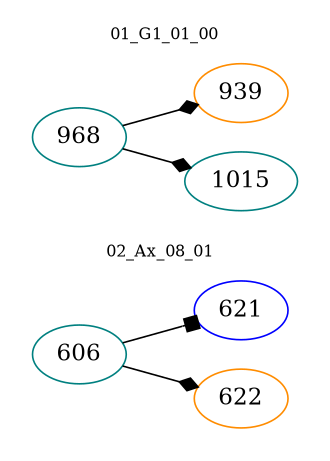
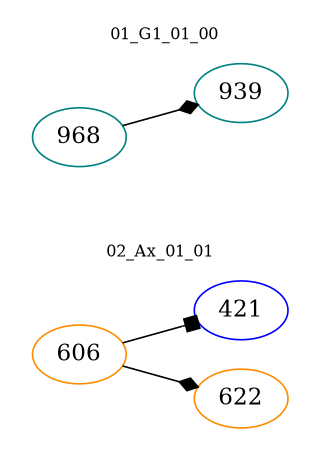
node "939": color darkorange -> teal
node "1015": removed
cluster "02_Ax_08_01": label "02_Ax_08_01" -> "02_Ax_01_01"
node "621": label "621" -> "421"
node "606": color teal -> darkorange
